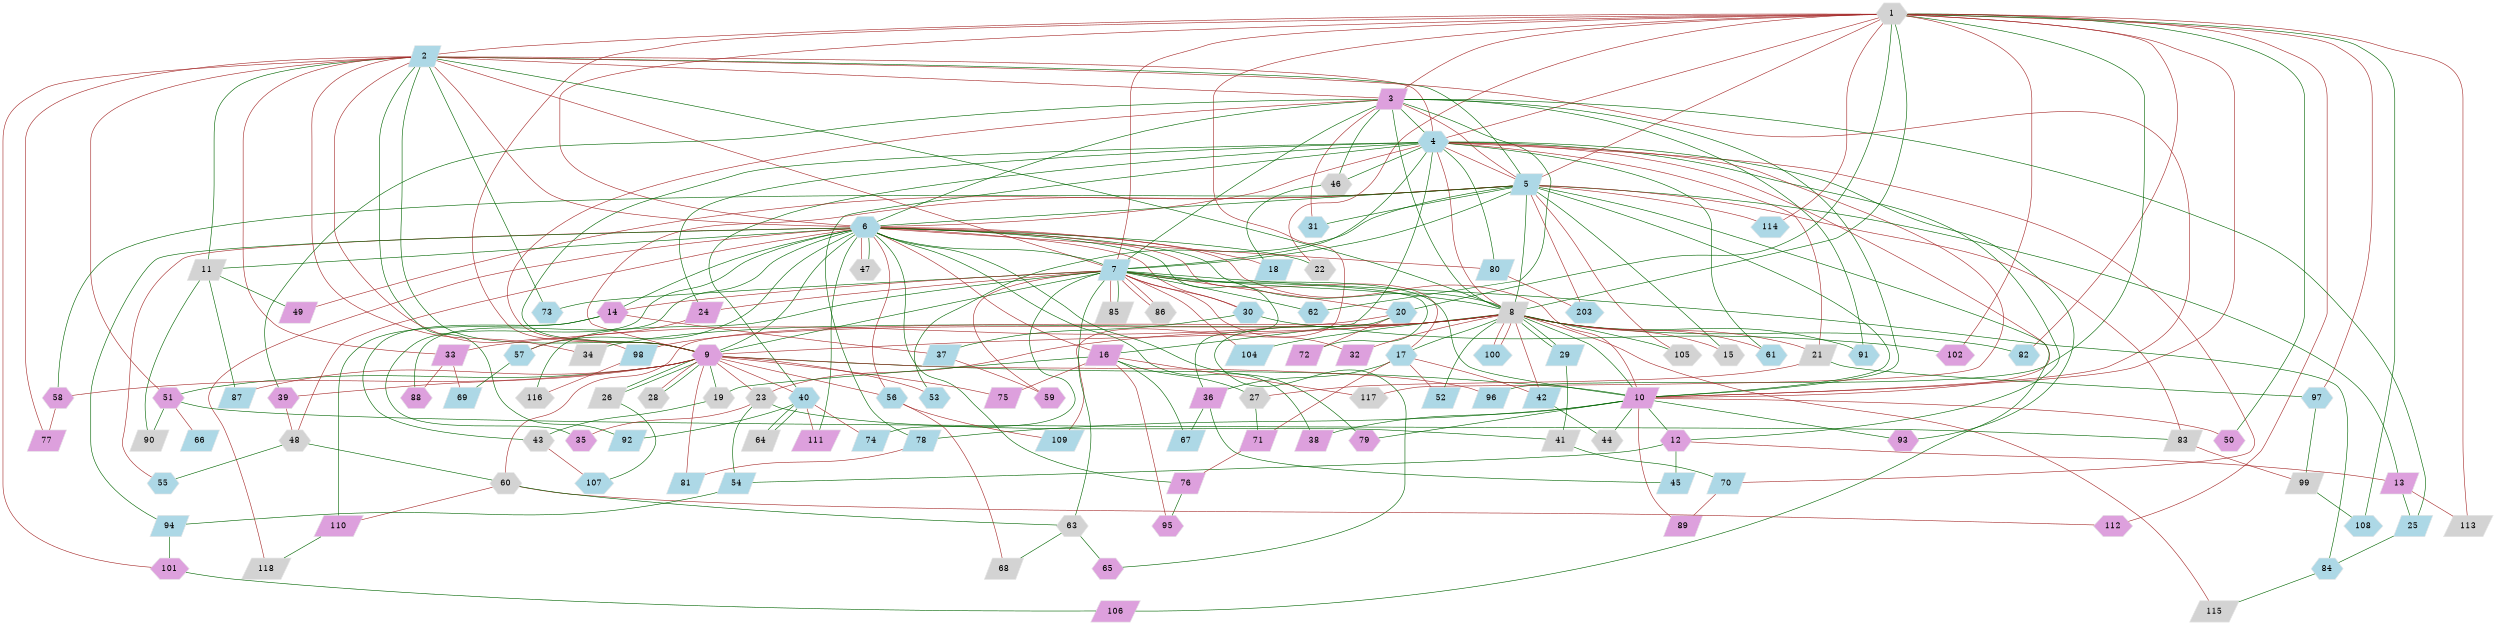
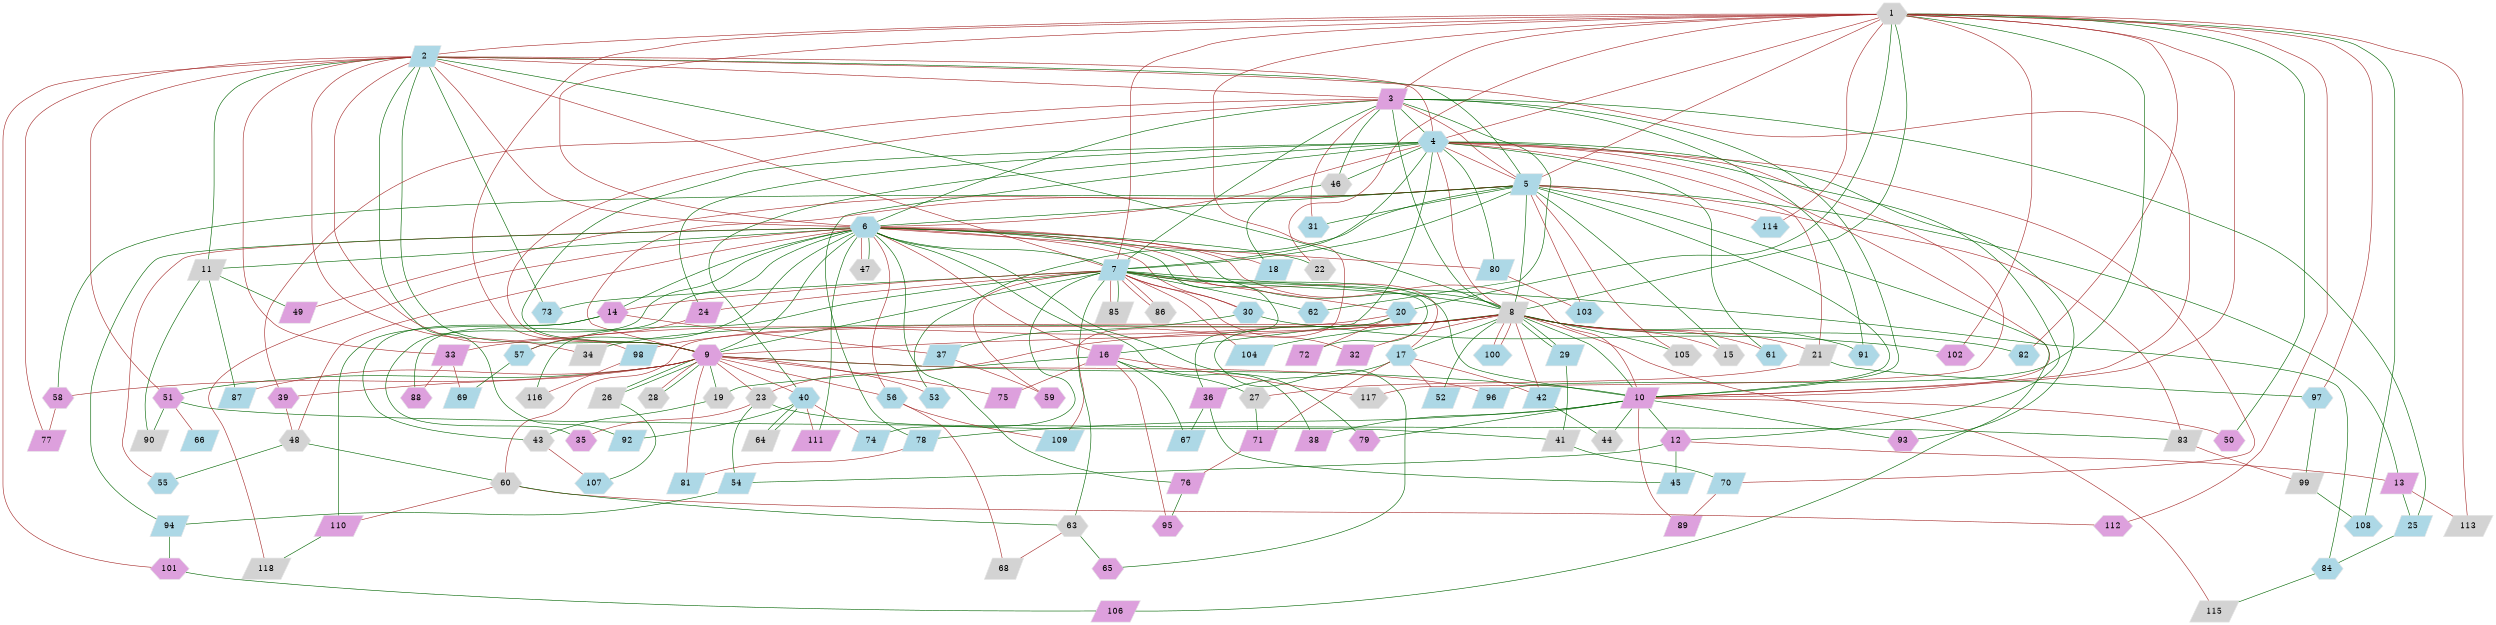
edge "3" -- "39": color darkgreen -> brown
node "203": label "203" -> "103"
edge "63" -- "68": color darkgreen -> brown
